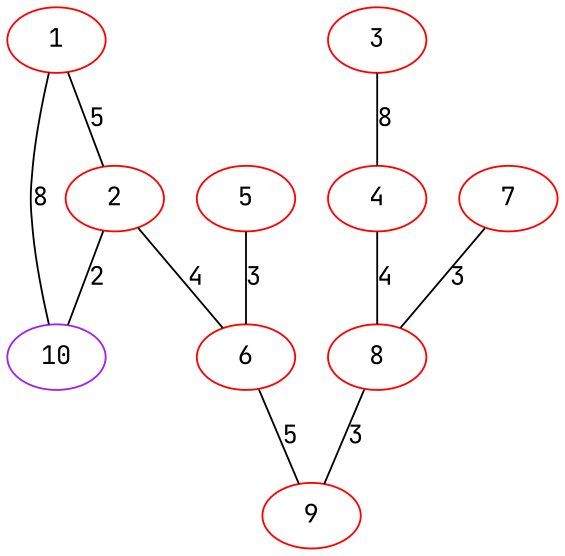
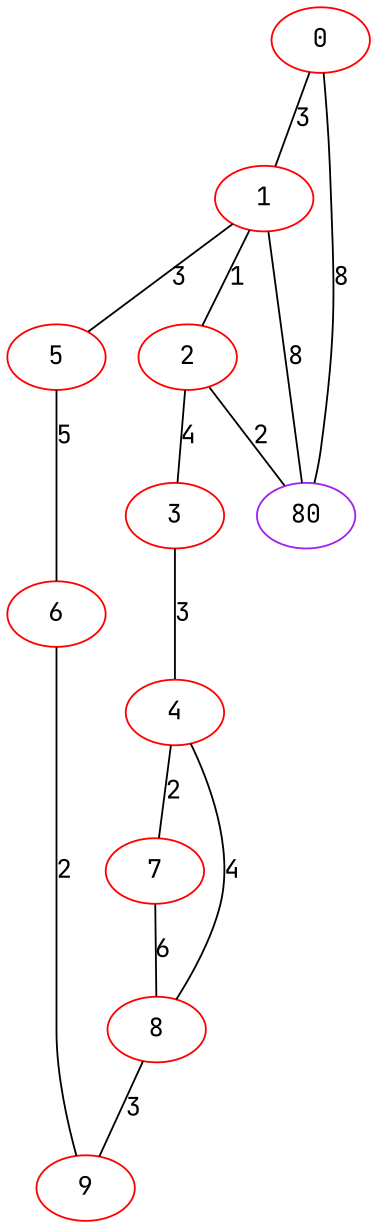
node "0": added
edge "1" -- "2": label "5" -> "1"
edge "3" -- "4": label "8" -> "3"
edge "1" -- "5": added, label "3"
edge "2" -- "6": now "2" -- "3"
edge "5" -- "6": label "3" -> "5"
edge "7" -- "8": label "3" -> "6"
node "10": label "10" -> "80"
edge "6" -- "9": label "5" -> "2"
edge "4" -- "7": added, label "2"
